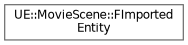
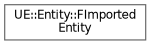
node "UE::MovieScene::FImported Entity": label "UE::MovieScene::FImported Entity" -> "UE::Entity::FImported Entity"
